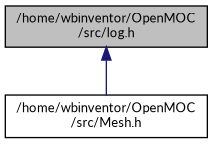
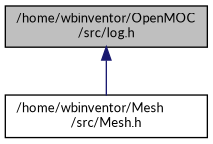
node "/home/wbinventor/OpenMOC /src/Mesh.h": label "/home/wbinventor/OpenMOC /src/Mesh.h" -> "/home/wbinventor/Mesh /src/Mesh.h"
